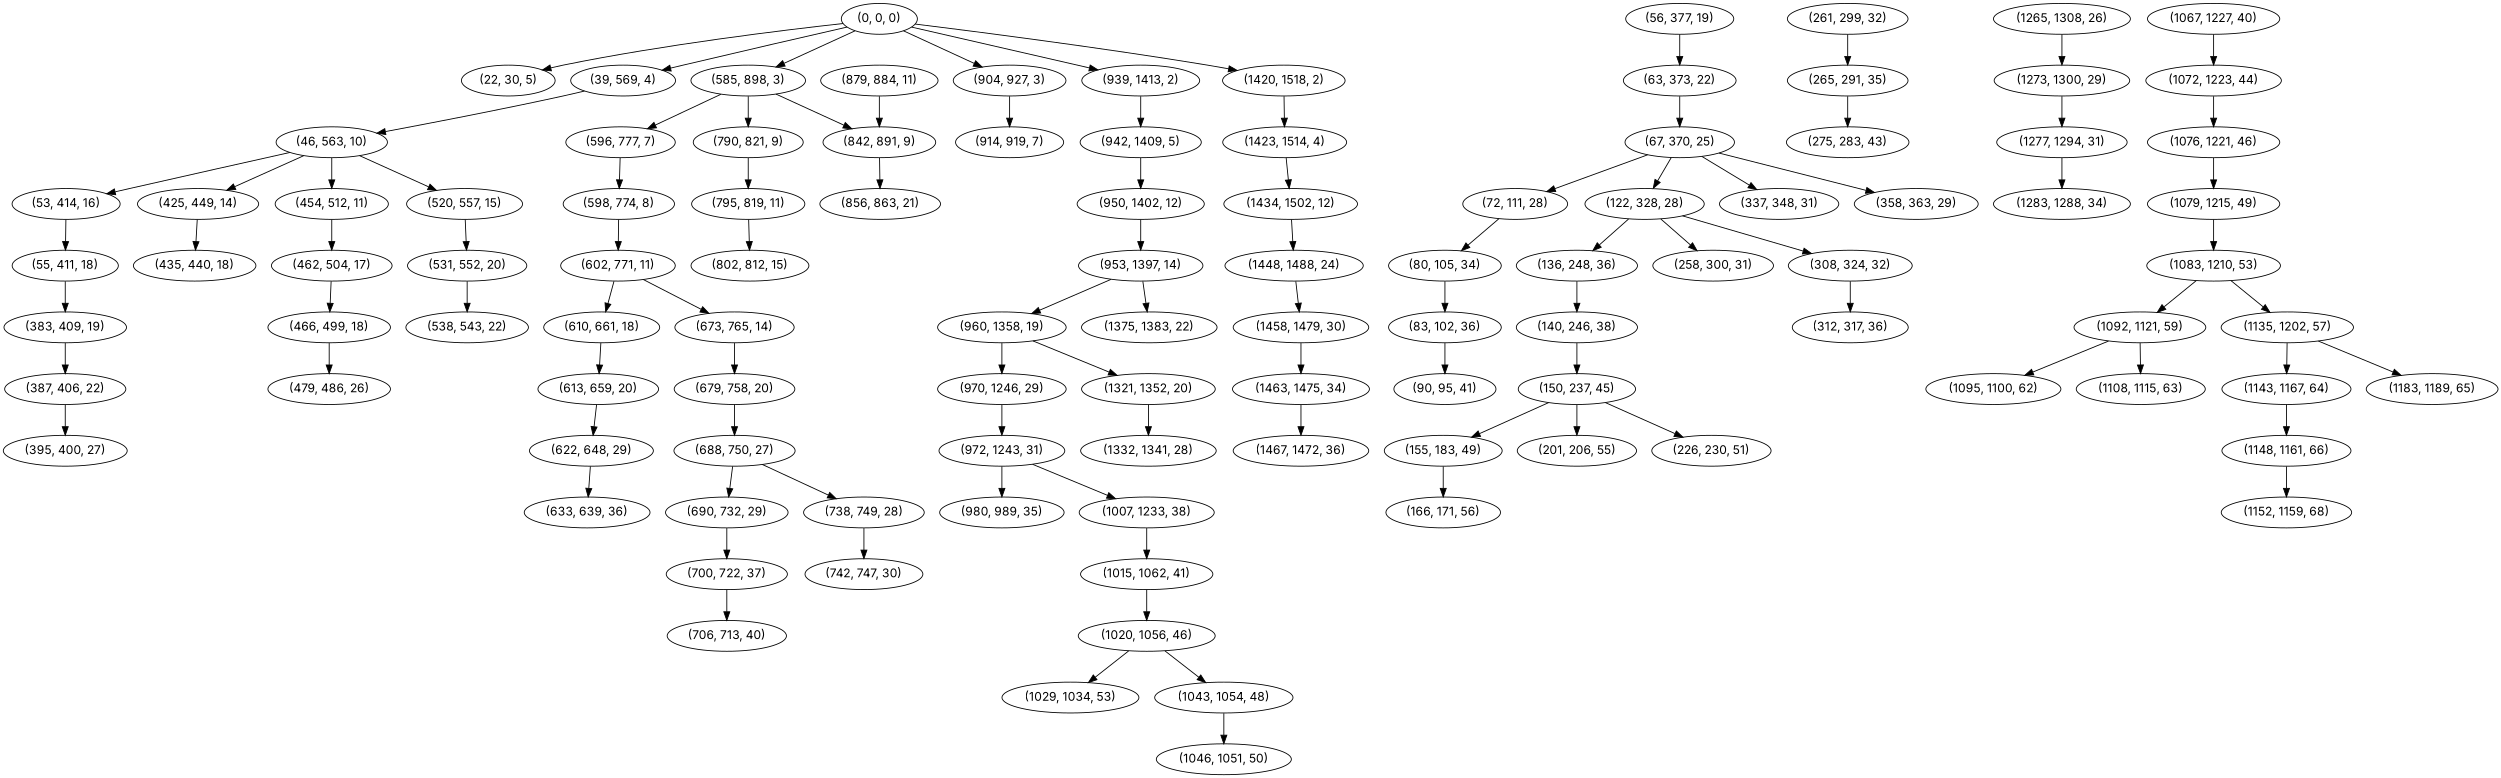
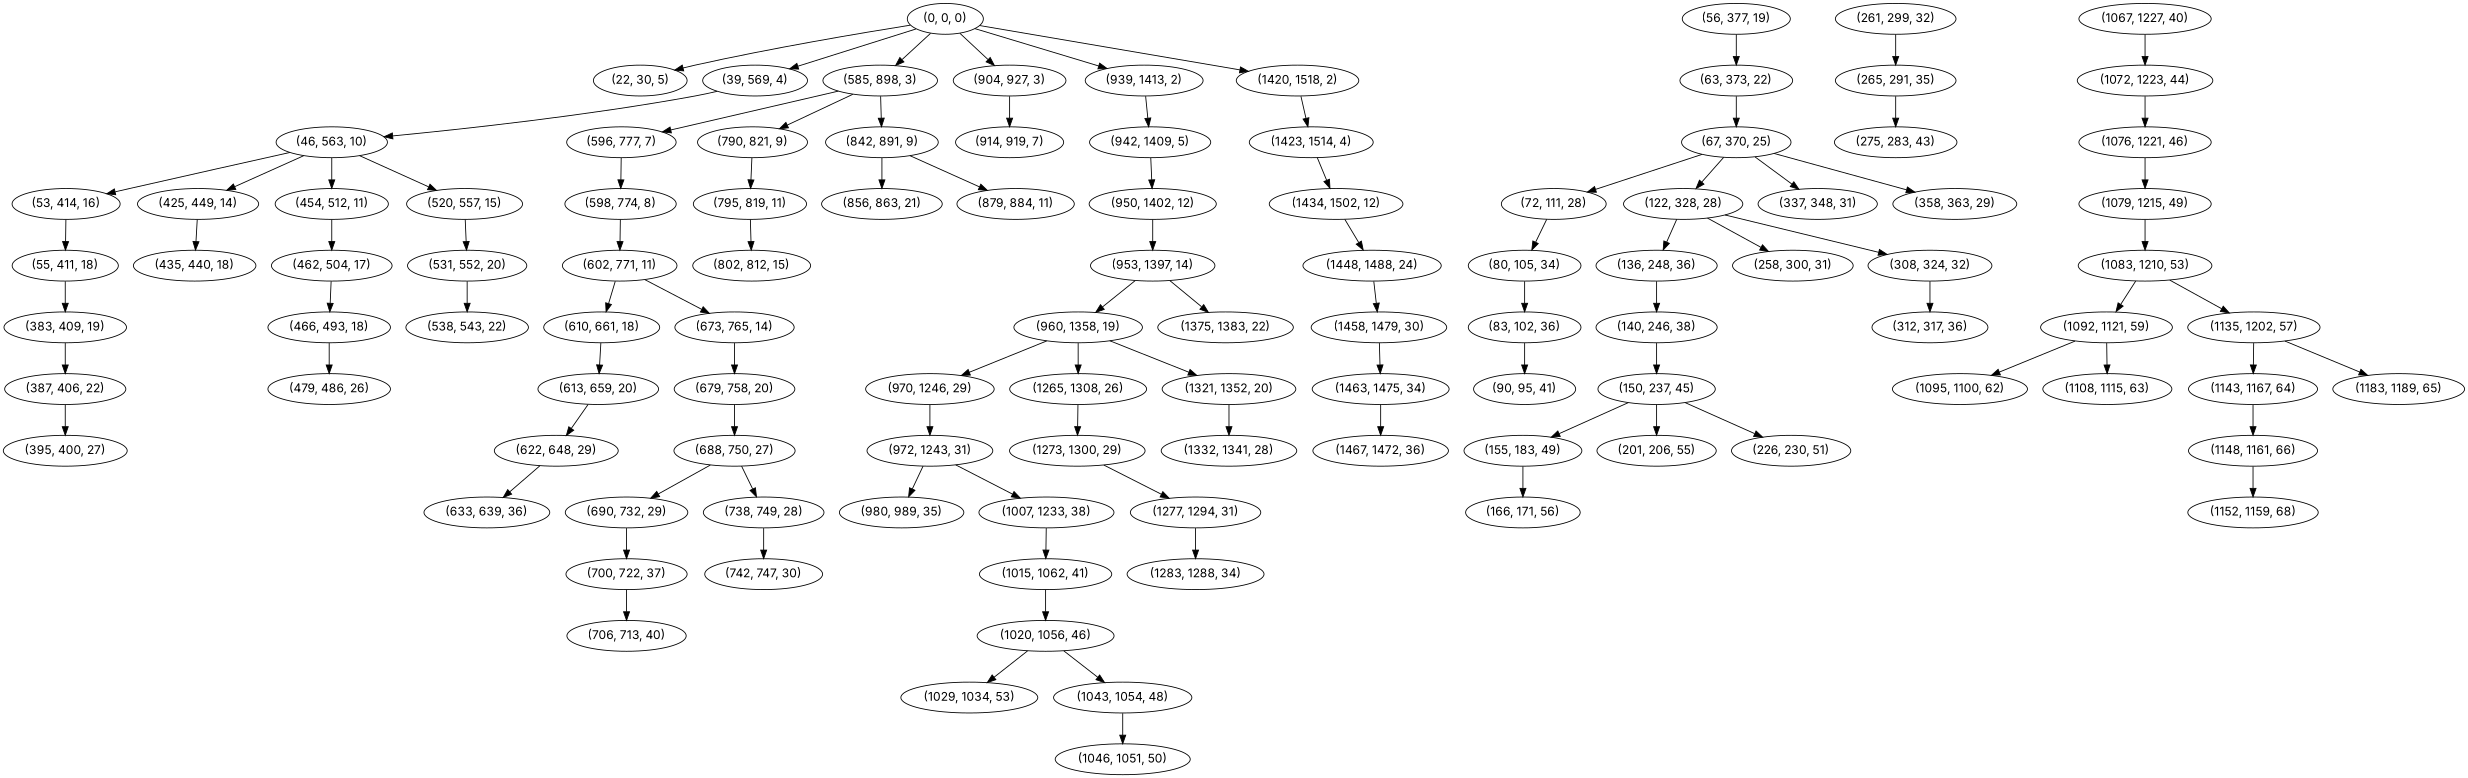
edge "(879, 884, 11)" -> "(842, 891, 9)": reversed
node "(466, 499, 18)": label "(466, 499, 18)" -> "(466, 493, 18)"
edge "(960, 1358, 19)" -> "(1265, 1308, 26)": added
